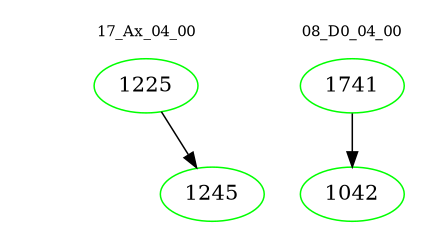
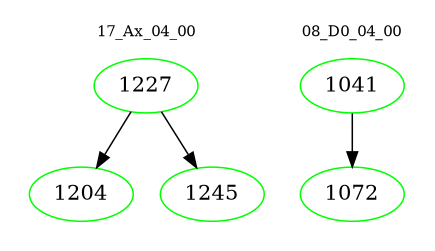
node "1225": label "1225" -> "1227"
node "1741": label "1741" -> "1041"
node "1204": added
node "1042": label "1042" -> "1072"
